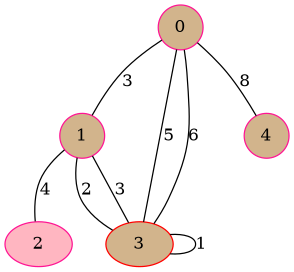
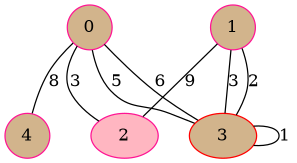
edge "0" -- "1": now "0" -- "2"
edge "1" -- "2": label "4" -> "9"
